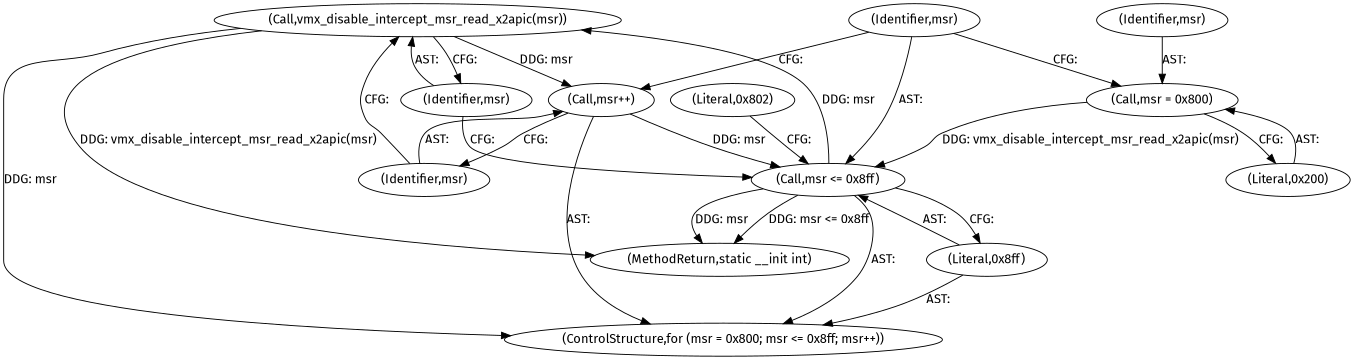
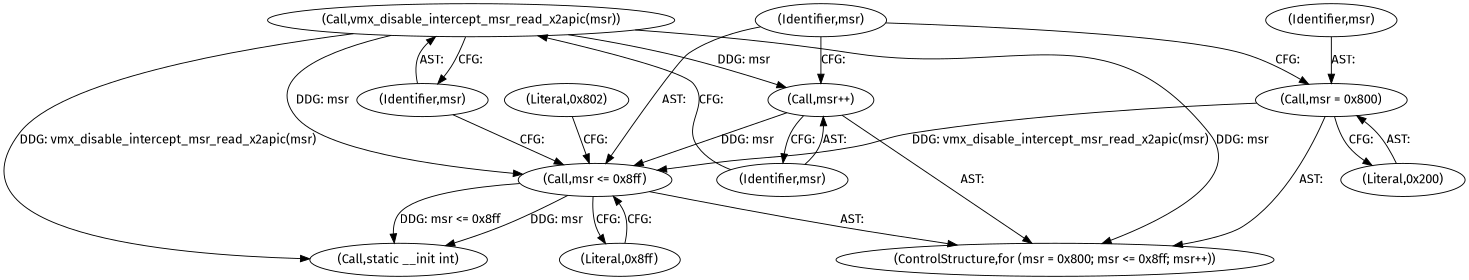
edge "(Call,msr <= 0x8ff)" -> "(Call,vmx_disable_intercept_msr_read_x2apic(msr))": reversed
edge "(Literal,0x8ff)" -> "(Call,msr <= 0x8ff)": label "AST: " -> "CFG: "
node "(MethodReturn,static __init int)": label "(MethodReturn,static __init int)" -> "(Call,static __init int)"
edge "(Literal,0x8ff)" -> "(ControlStructure,for (msr = 0x800; msr <= 0x8ff; msr++))": now "(Call,msr = 0x800)" -> "(ControlStructure,for (msr = 0x800; msr <= 0x8ff; msr++))"
